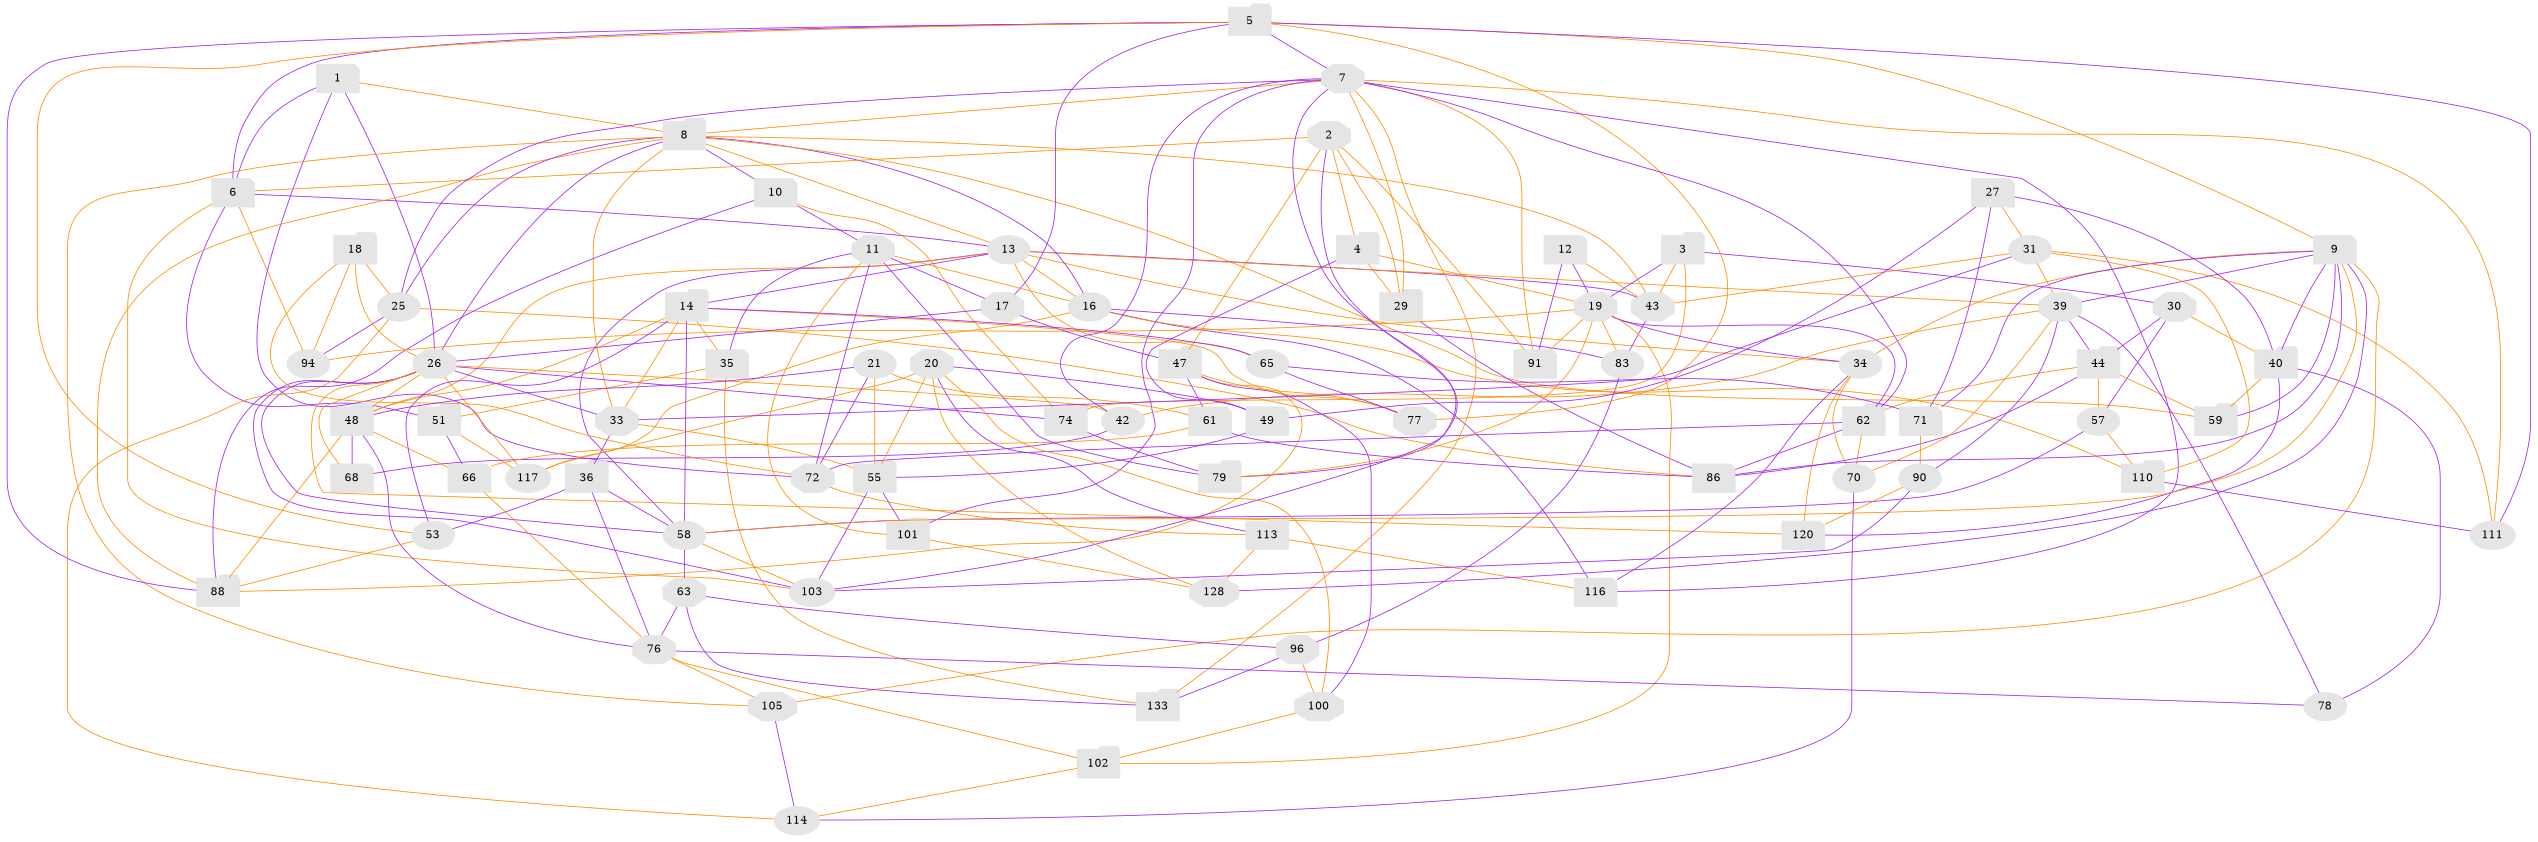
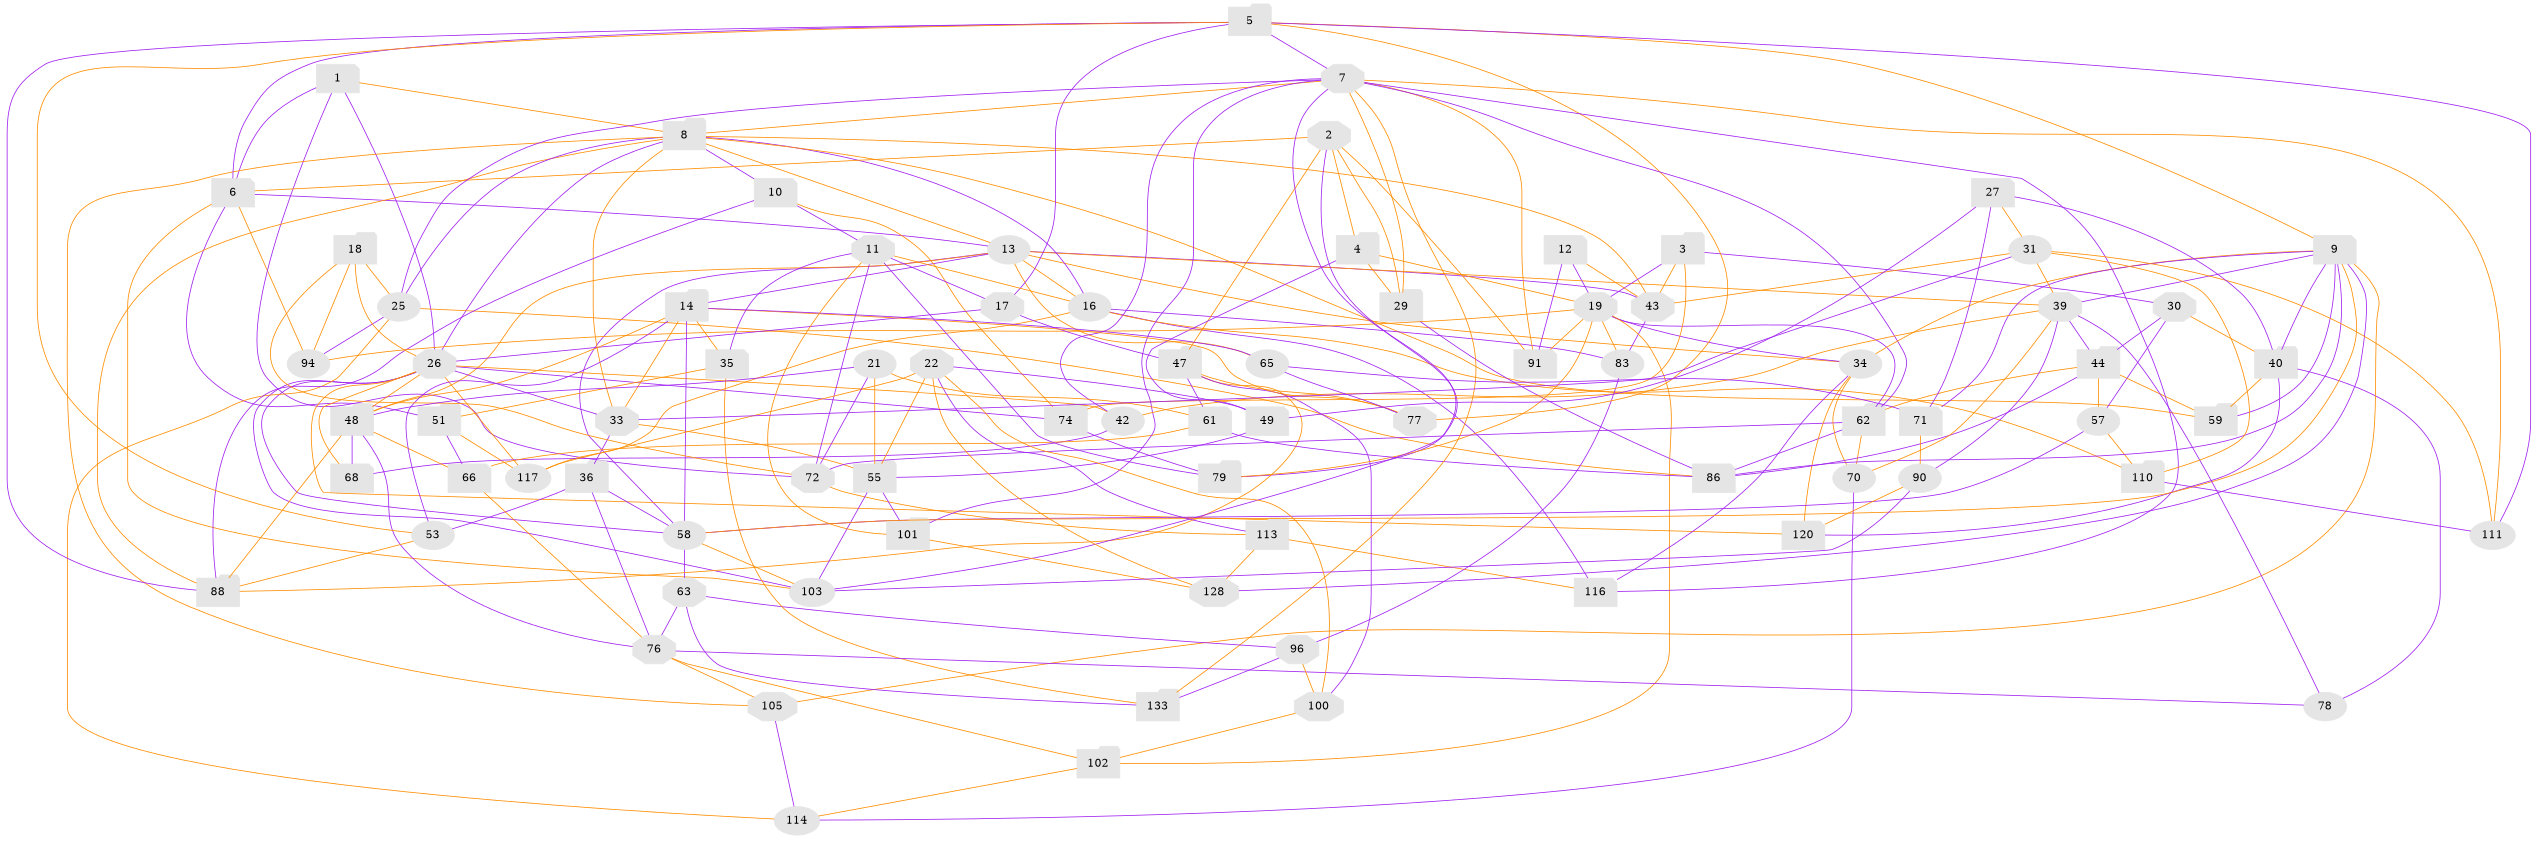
node "20": label "20" -> "22"
